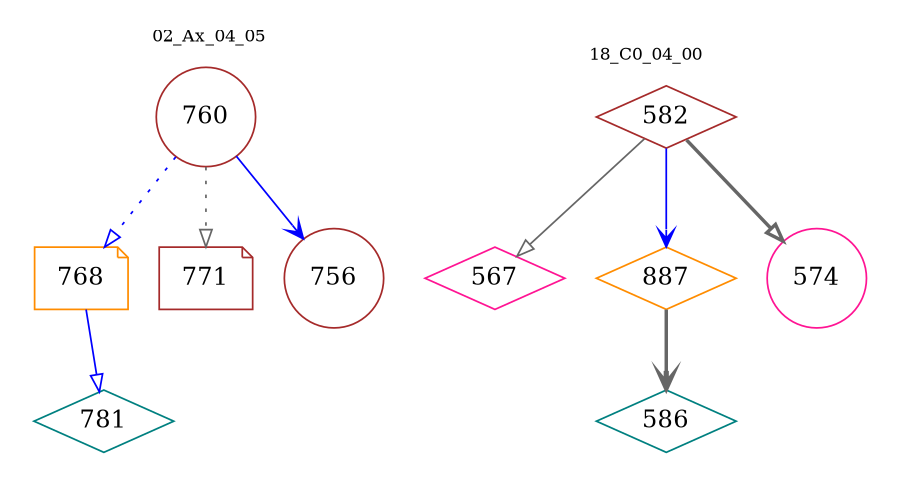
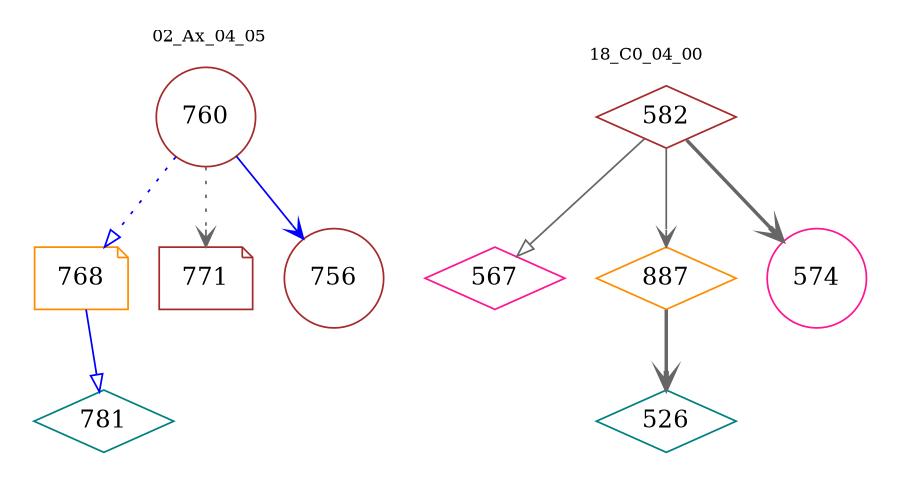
edge "582" -> "574": arrowhead onormal -> vee
edge "582" -> "887": color blue -> gray40
edge "760" -> "771": arrowhead onormal -> vee
node "586": label "586" -> "526"
